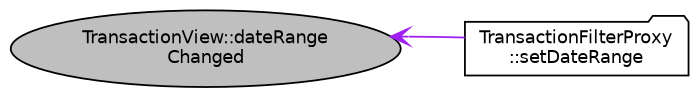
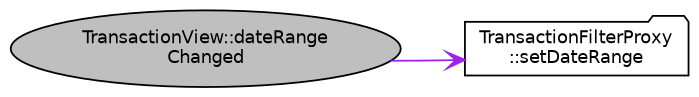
edge "TransactionFilterProxy ::setDateRange" -> "TransactionView::dateRange Changed": reversed
